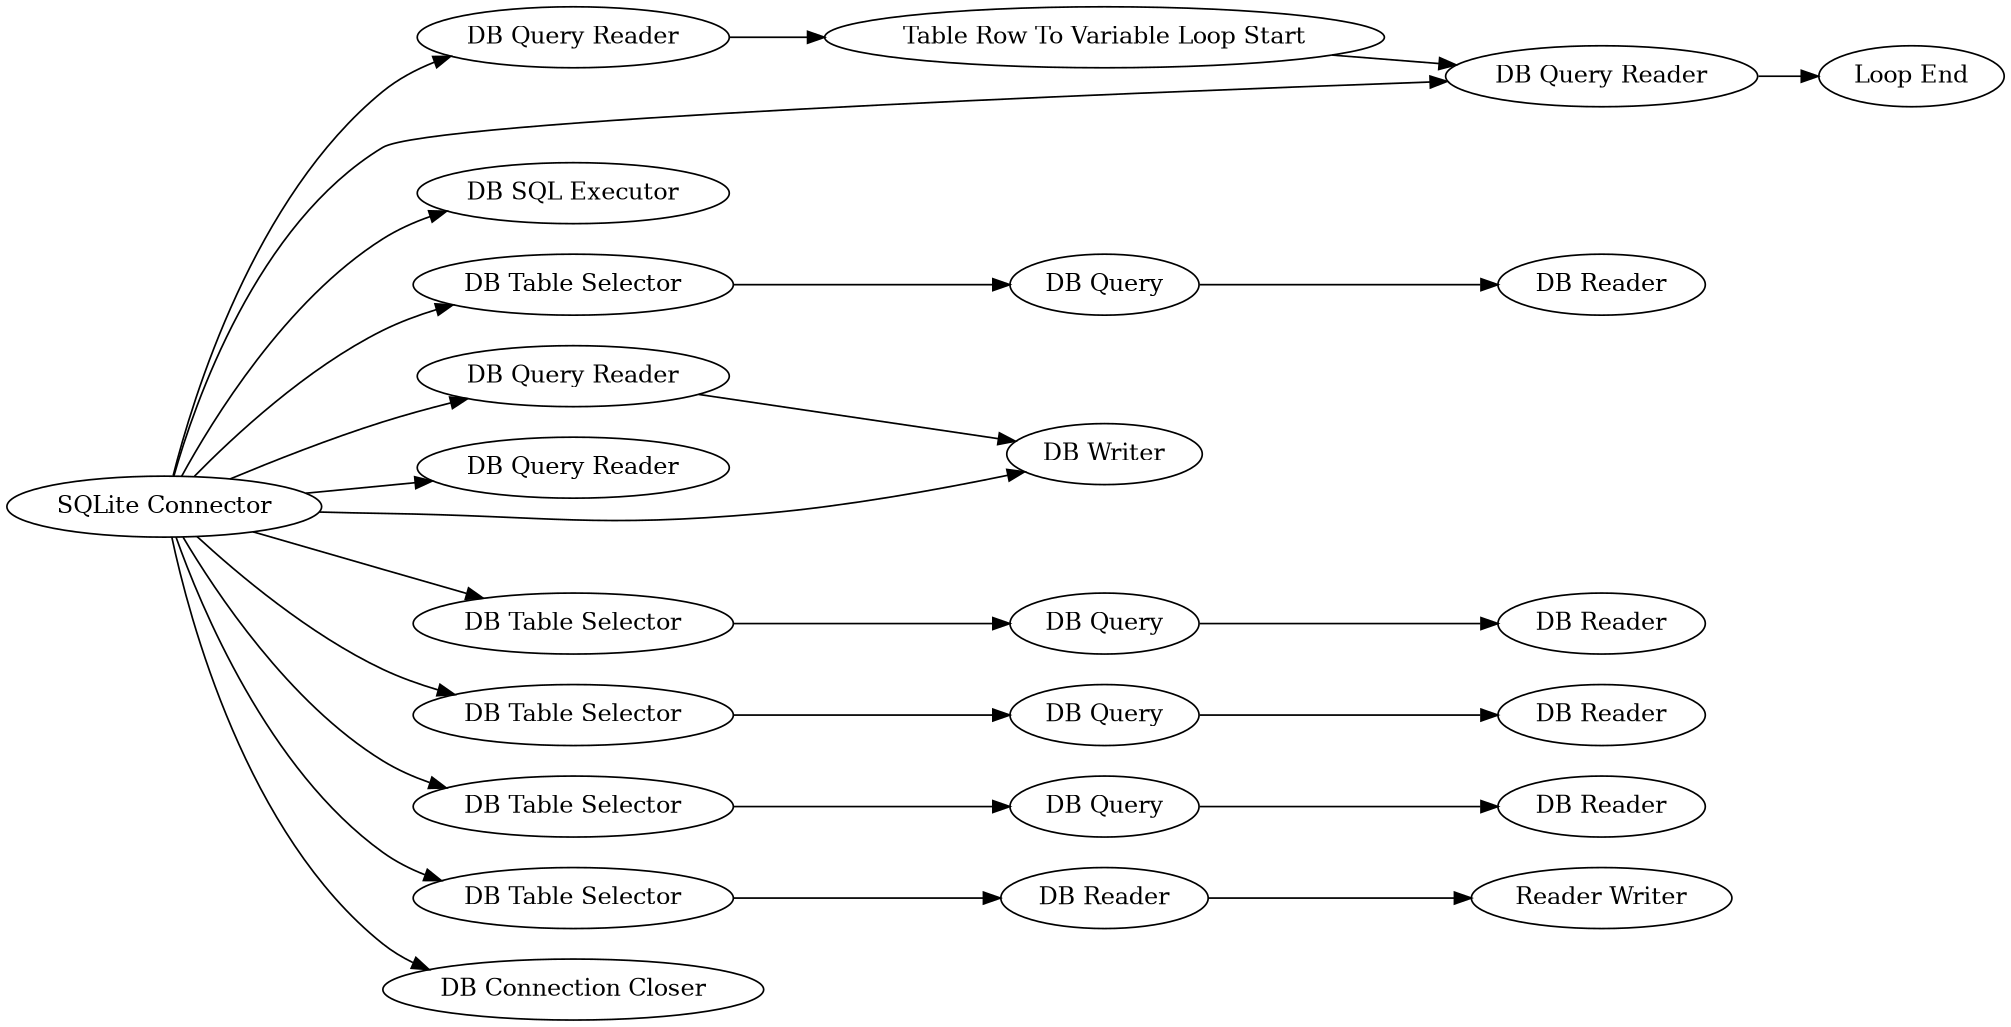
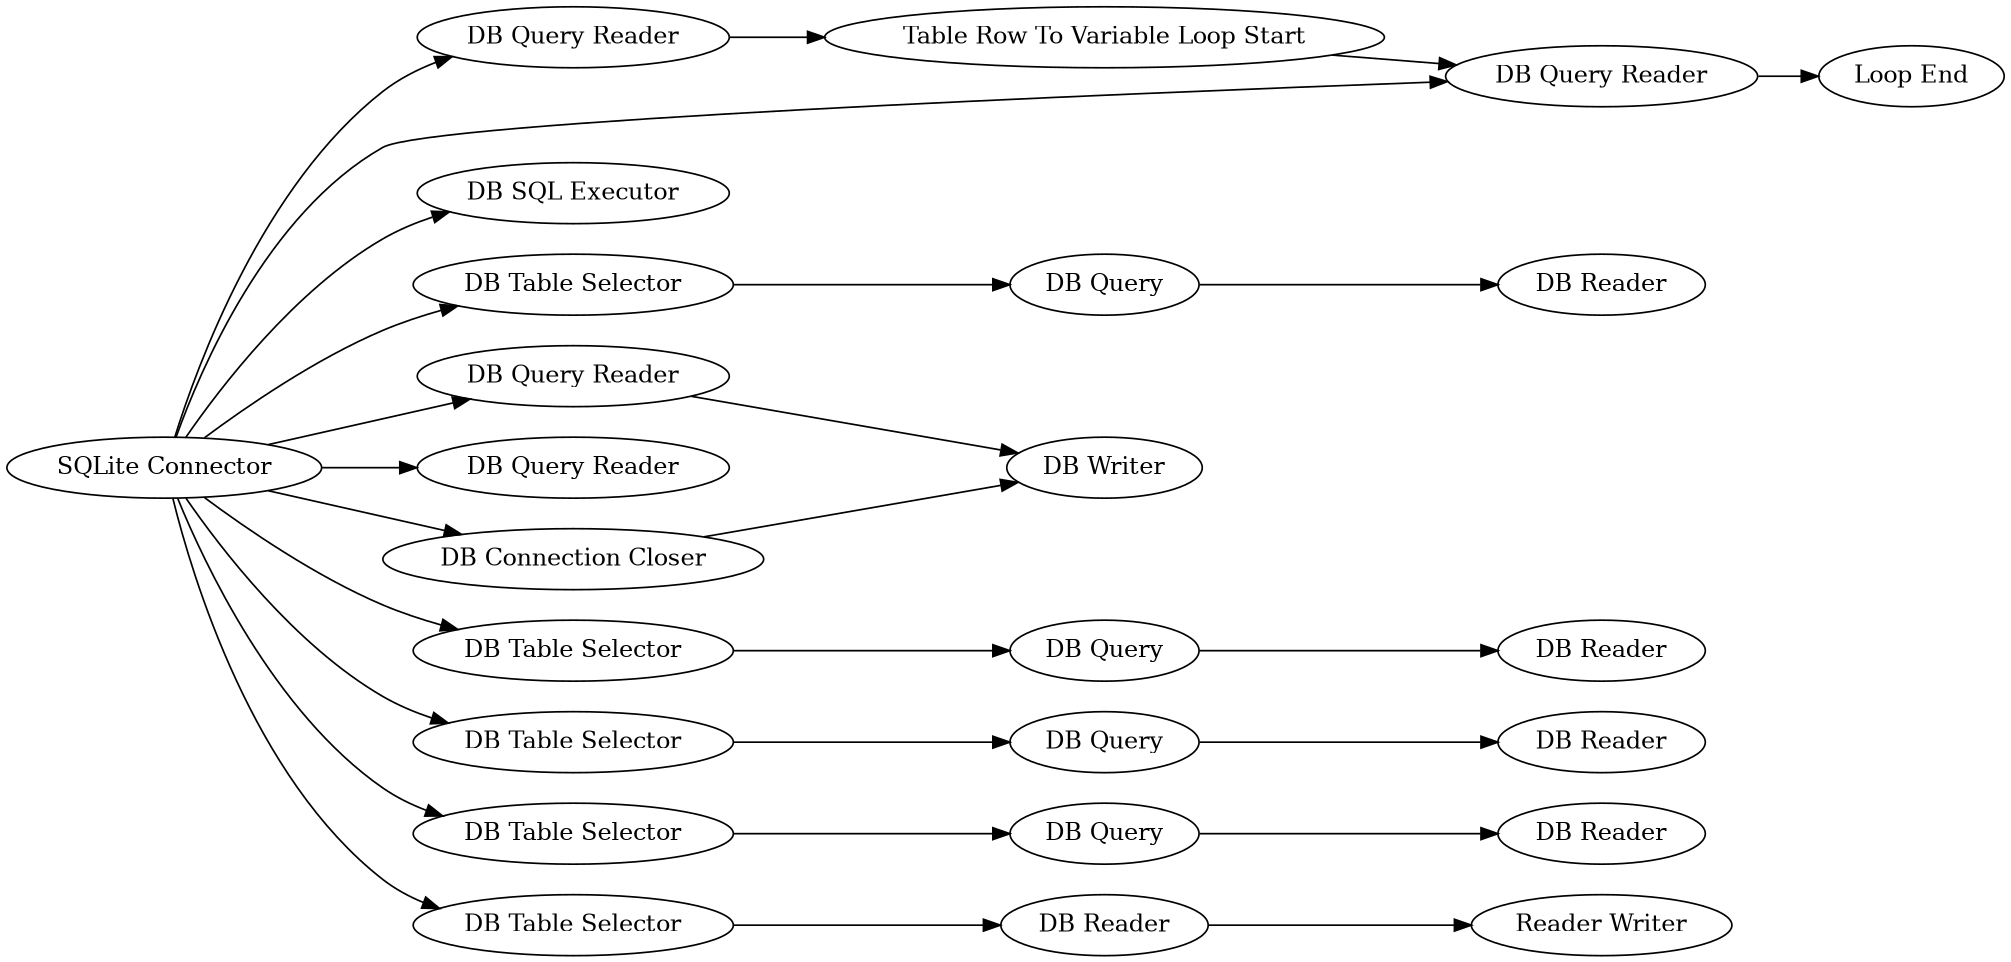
edge "SQLite Connector" -> "DB Writer": now "DB Connection Closer" -> "DB Writer"
